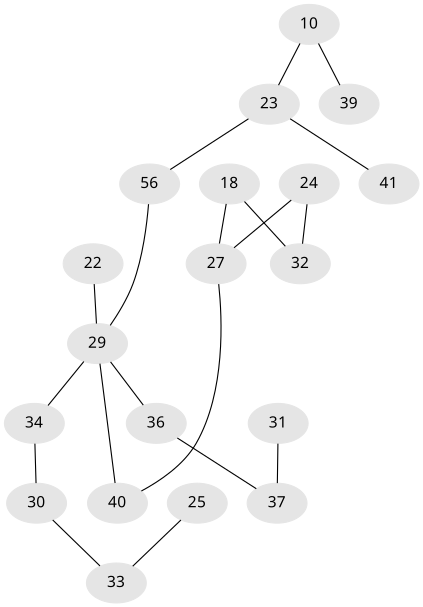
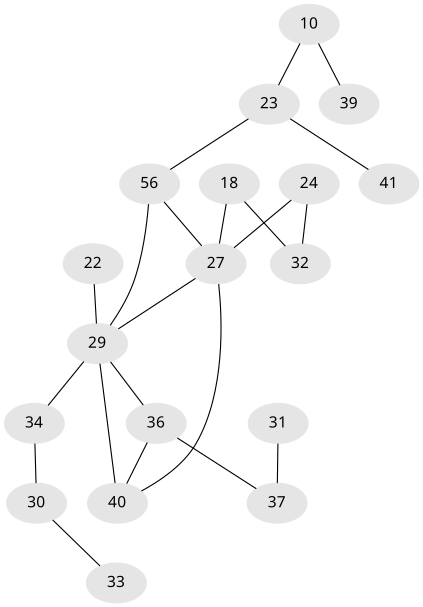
edge "56" -- "27": added
edge "27" -- "29": added
edge "36" -- "40": added
node "25": removed
